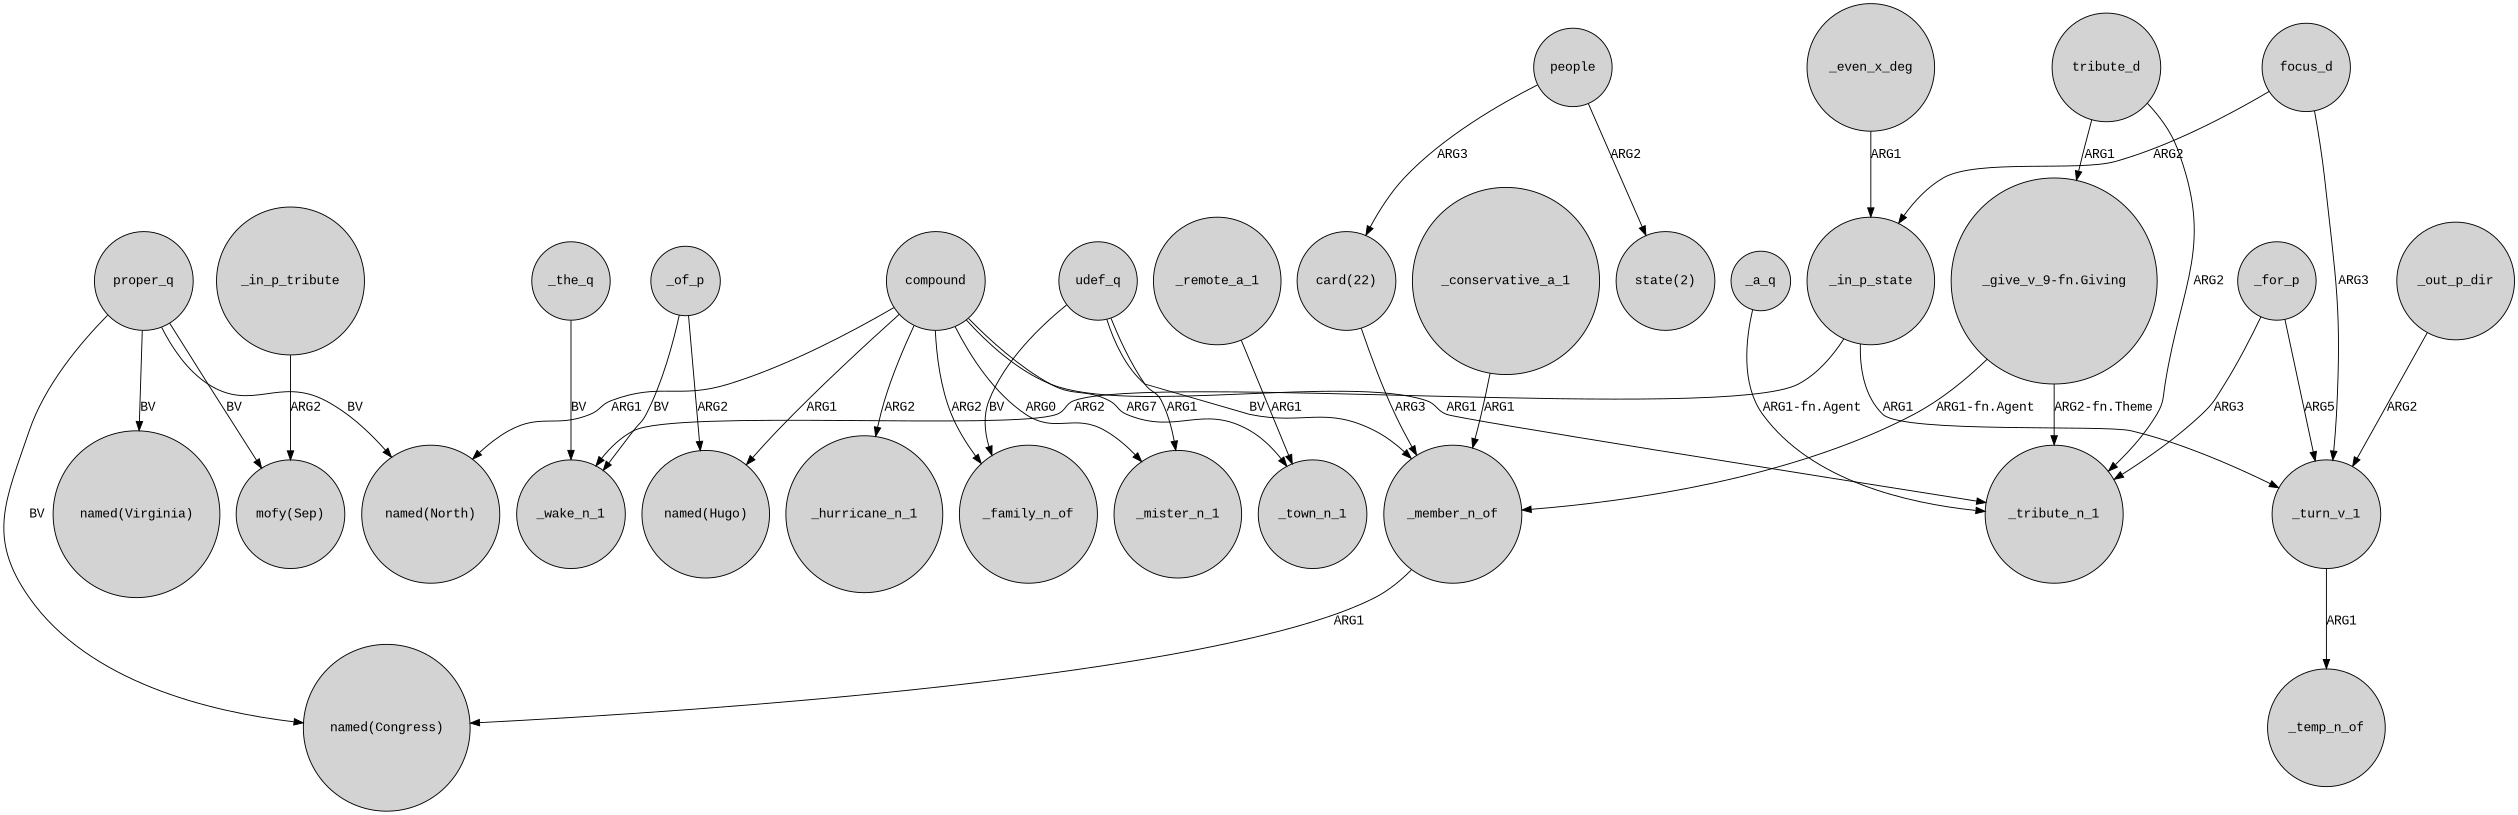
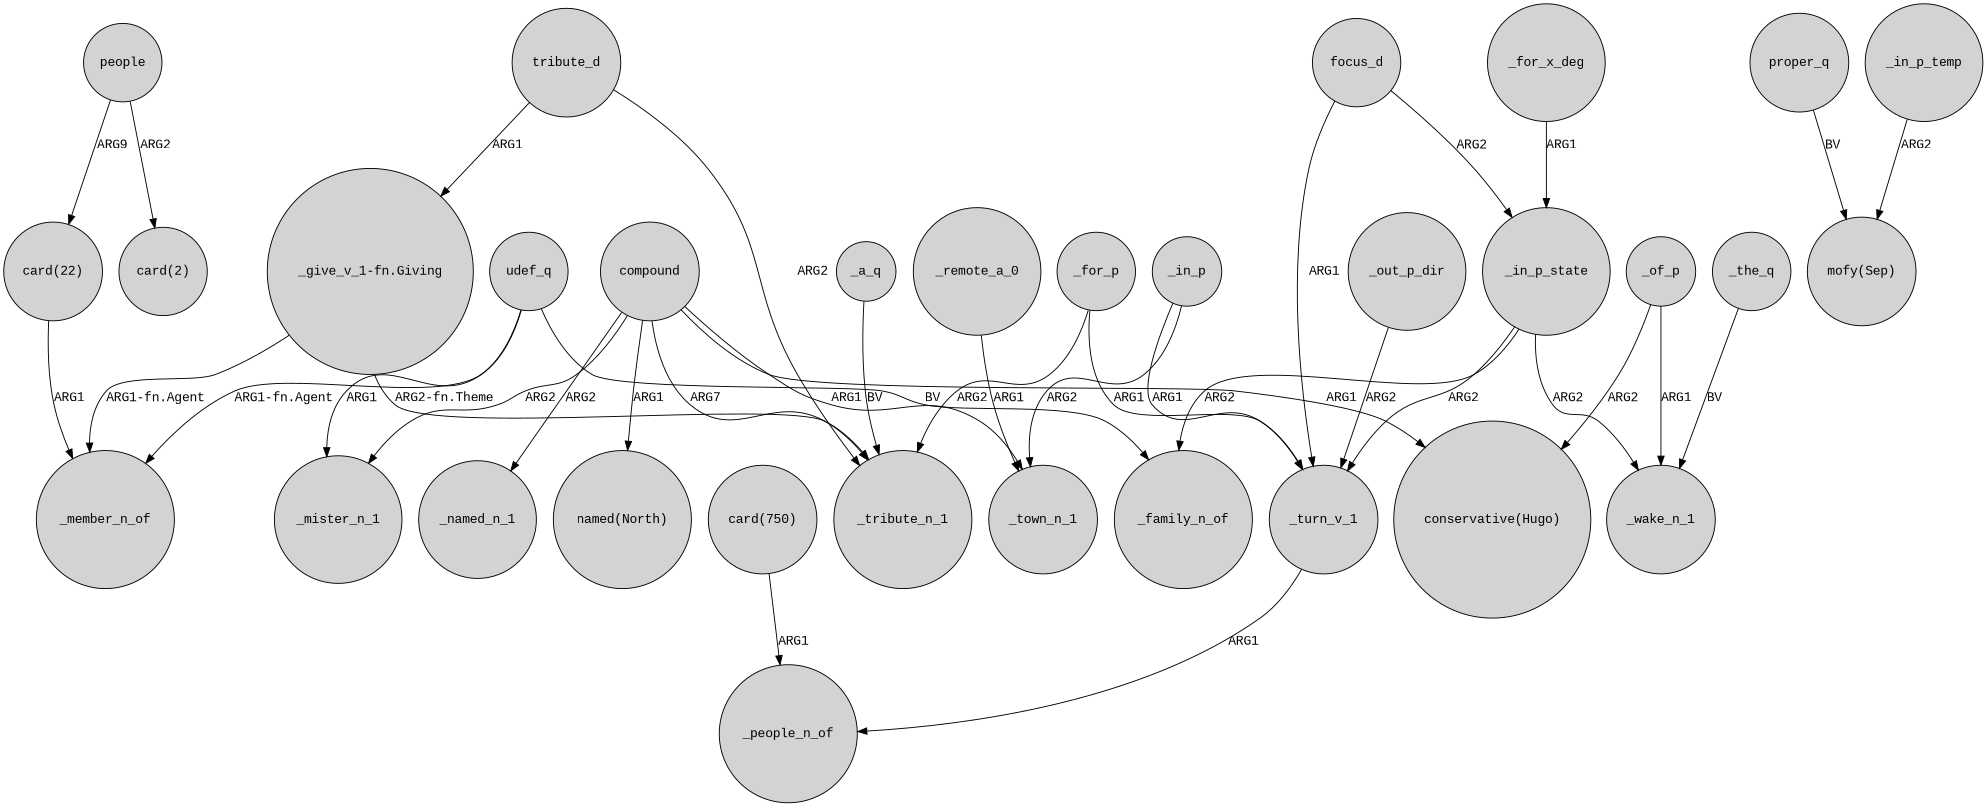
node "_even_x_deg": label "_even_x_deg" -> "_for_x_deg"
edge "people" -> "card(22)": label "ARG3" -> "ARG9"
node "_in_p": added
node "_in_p_tribute": label "_in_p_tribute" -> "_in_p_temp"
node "_remote_a_1": label "_remote_a_1" -> "_remote_a_0"
node "_conservative_a_1": removed
node "state(2)": label "state(2)" -> "card(2)"
node "_give_v_9-fn.Giving": label "_give_v_9-fn.Giving" -> "_give_v_1-fn.Giving"
edge "focus_d" -> "_turn_v_1": label "ARG3" -> "ARG1"
edge "proper_q" -> "named(North)": removed, label "BV"
edge "compound" -> "_family_n_of": now "_in_p_state" -> "_family_n_of"
edge "_of_p" -> "_wake_n_1": label "BV" -> "ARG1"
edge "compound" -> "_mister_n_1": label "ARG0" -> "ARG2"
edge "compound" -> "_town_n_1": label "ARG7" -> "ARG1"
edge "udef_q" -> "_member_n_of": label "BV" -> "ARG1-fn.Agent"
edge "card(22)" -> "_member_n_of": label "ARG3" -> "ARG1"
edge "compound" -> "_tribute_n_1": label "ARG1" -> "ARG7"
edge "_a_q" -> "_tribute_n_1": label "ARG1-fn.Agent" -> "BV"
edge "_in_p_state" -> "_turn_v_1": label "ARG1" -> "ARG2"
edge "_for_p" -> "_tribute_n_1": label "ARG3" -> "ARG2"
edge "_for_p" -> "_turn_v_1": label "ARG5" -> "ARG1"
node "named(Virginia)": removed
node "named(Hugo)": label "named(Hugo)" -> "conservative(Hugo)"
node "_hurricane_n_1": label "_hurricane_n_1" -> "_named_n_1"
node "card(750)": added
node "named(Congress)": removed
node "_temp_n_of": label "_temp_n_of" -> "_people_n_of"
